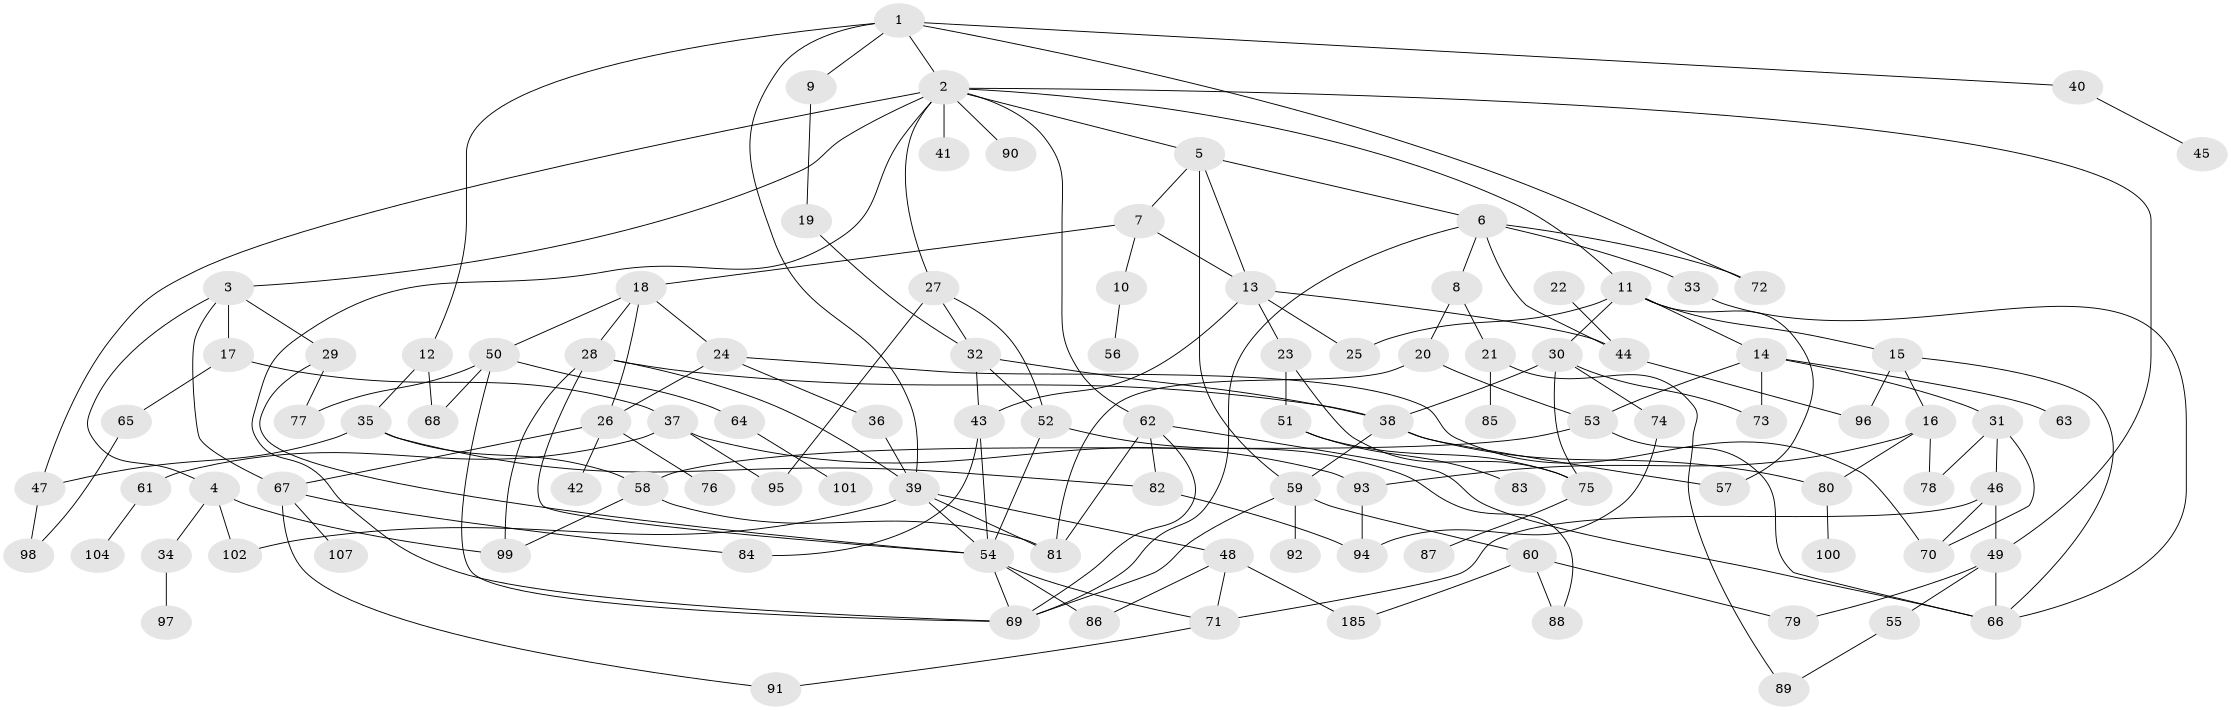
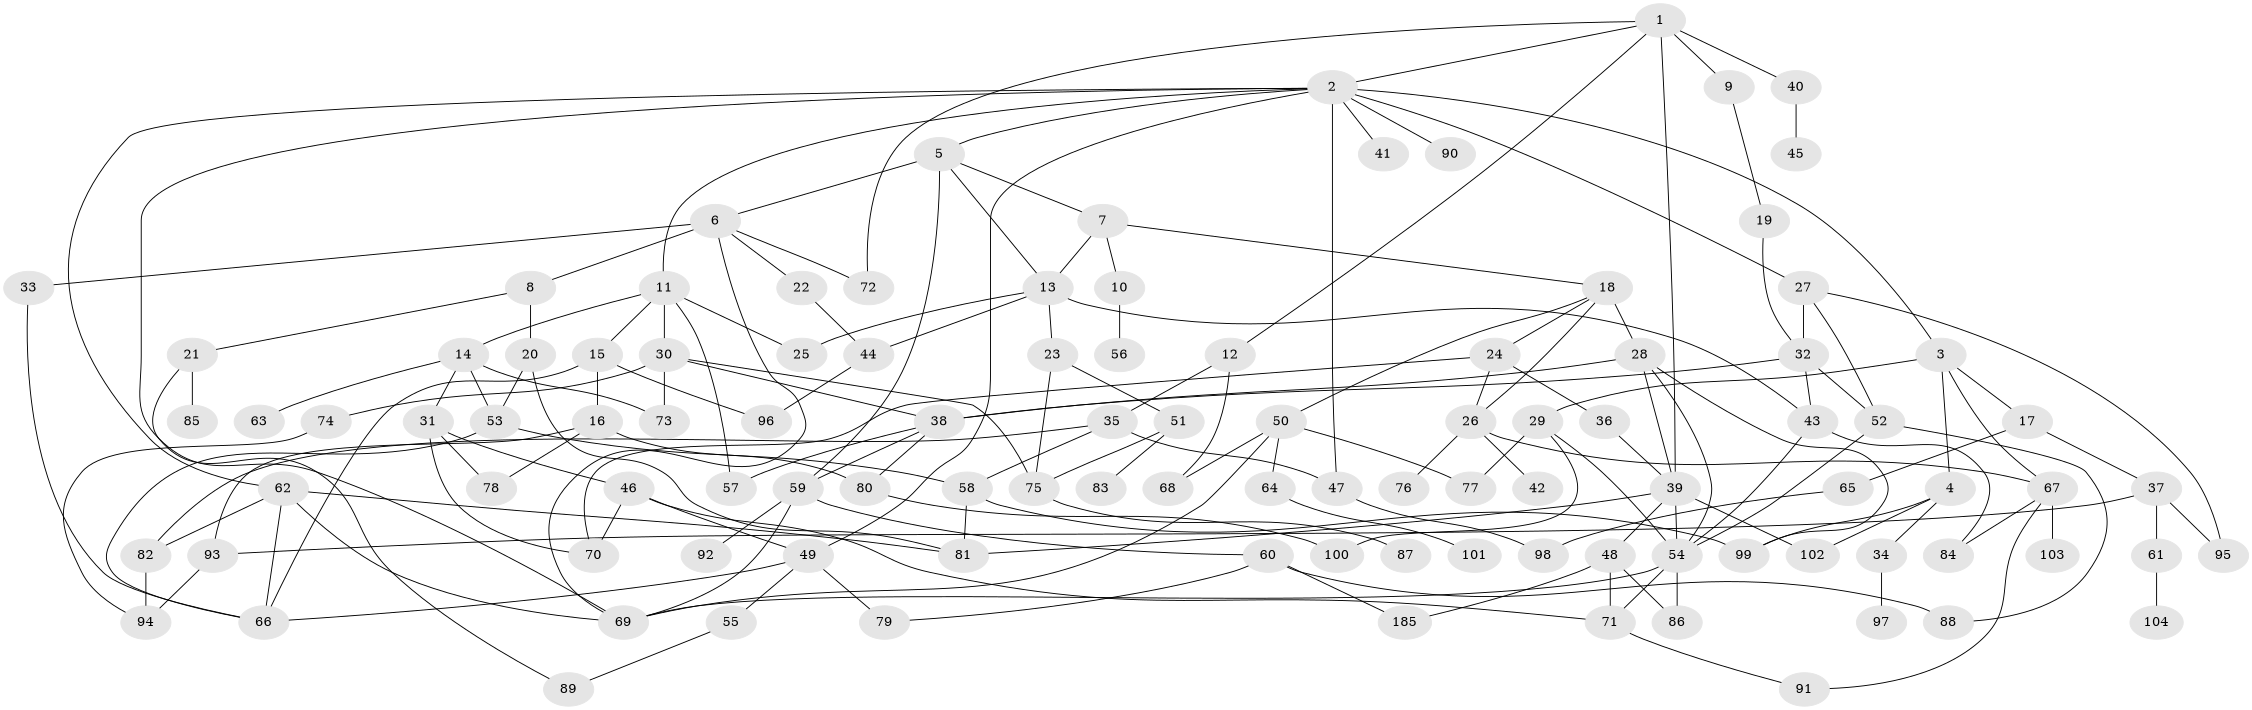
edge "6" -- "44": now "6" -- "22"
edge "29" -- "100": added
node "107": label "107" -> "103"
